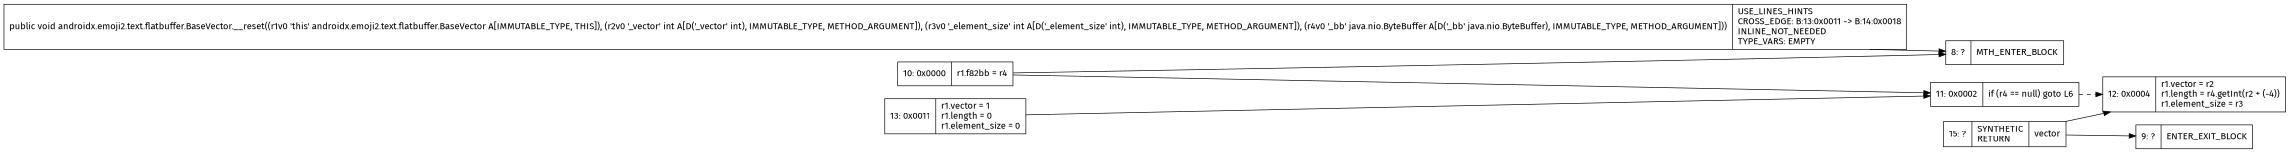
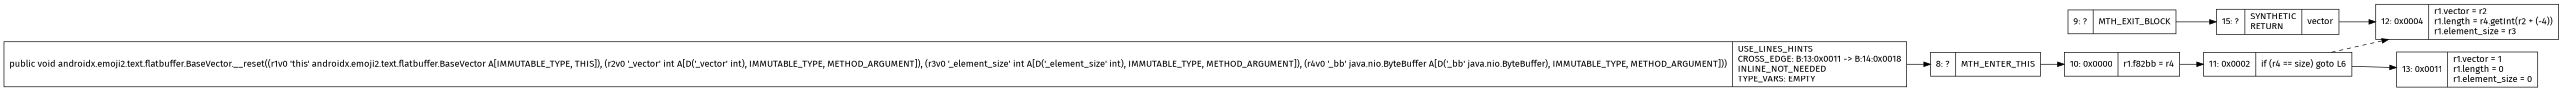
node "8: ?": text "MTH_ENTER_BLOCK" -> "MTH_ENTER_THIS"
edge "10: 0x0000" -> "8: ?": reversed
node "11: 0x0002": text "if (r4 == null) goto L6" -> "if (r4 == size) goto L6"
edge "13: 0x0011" -> "11: 0x0002": reversed
edge "15: ?" -> "9: ?": reversed
node "9: ?": text "ENTER_EXIT_BLOCK" -> "MTH_EXIT_BLOCK"
